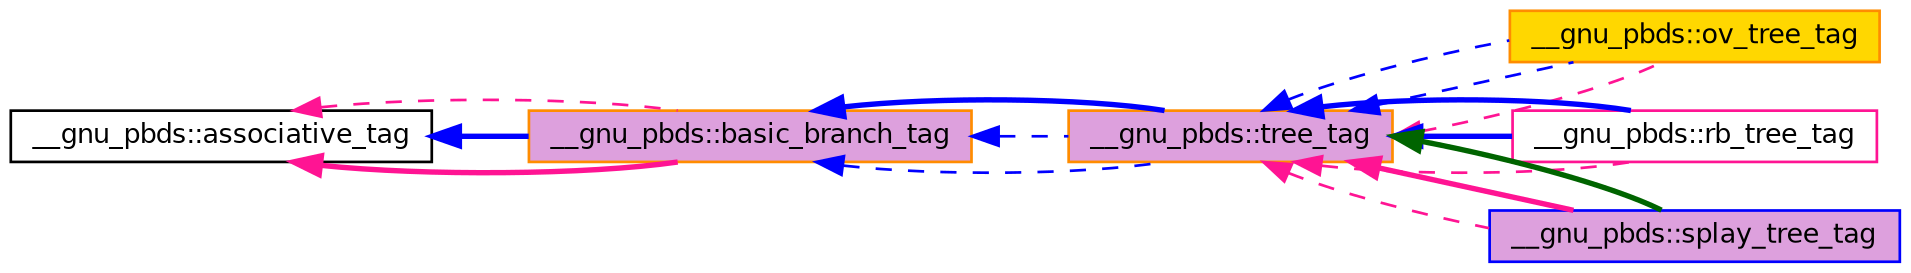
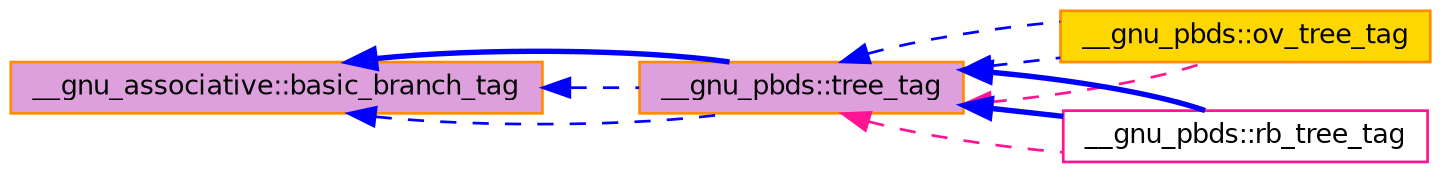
node "__gnu_pbds::associative_tag": removed
node "__gnu_pbds::basic_branch_tag": label "__gnu_pbds::basic_branch_tag" -> "__gnu_associative::basic_branch_tag"
node "__gnu_pbds::splay_tree_tag": removed
